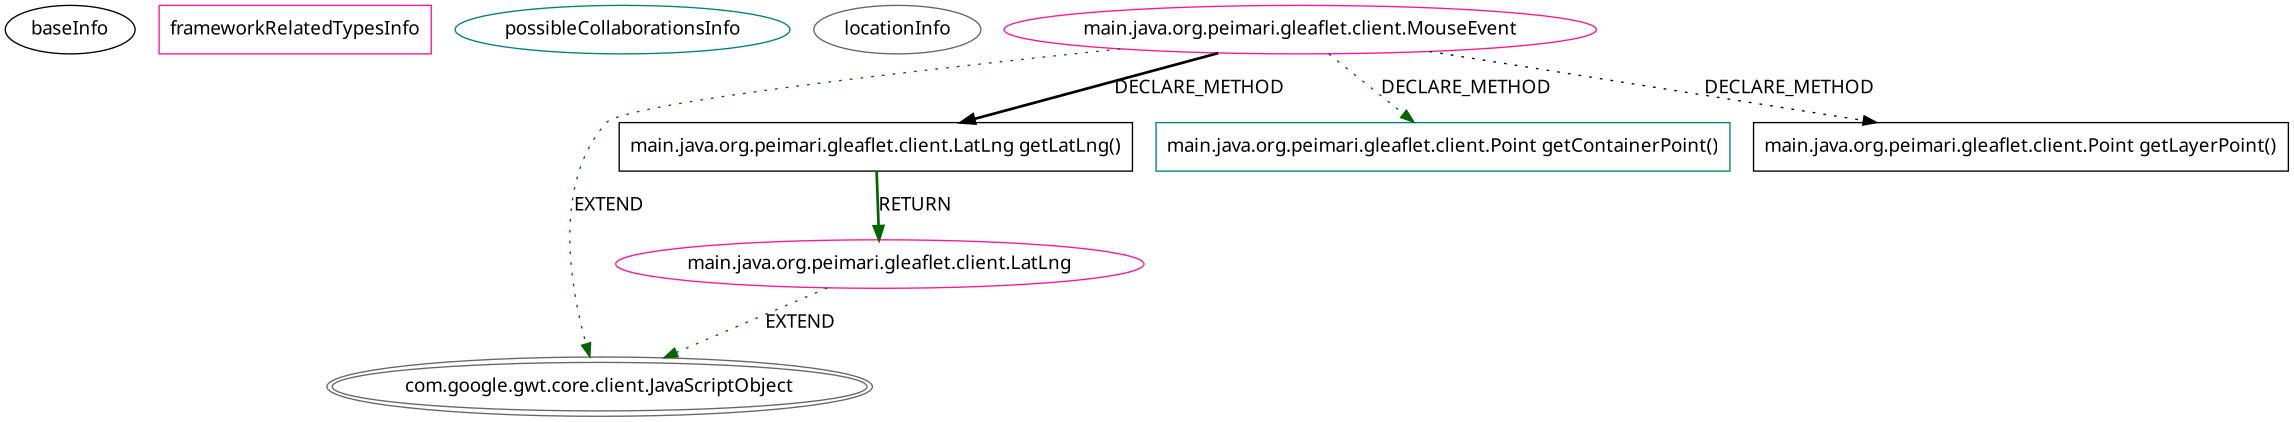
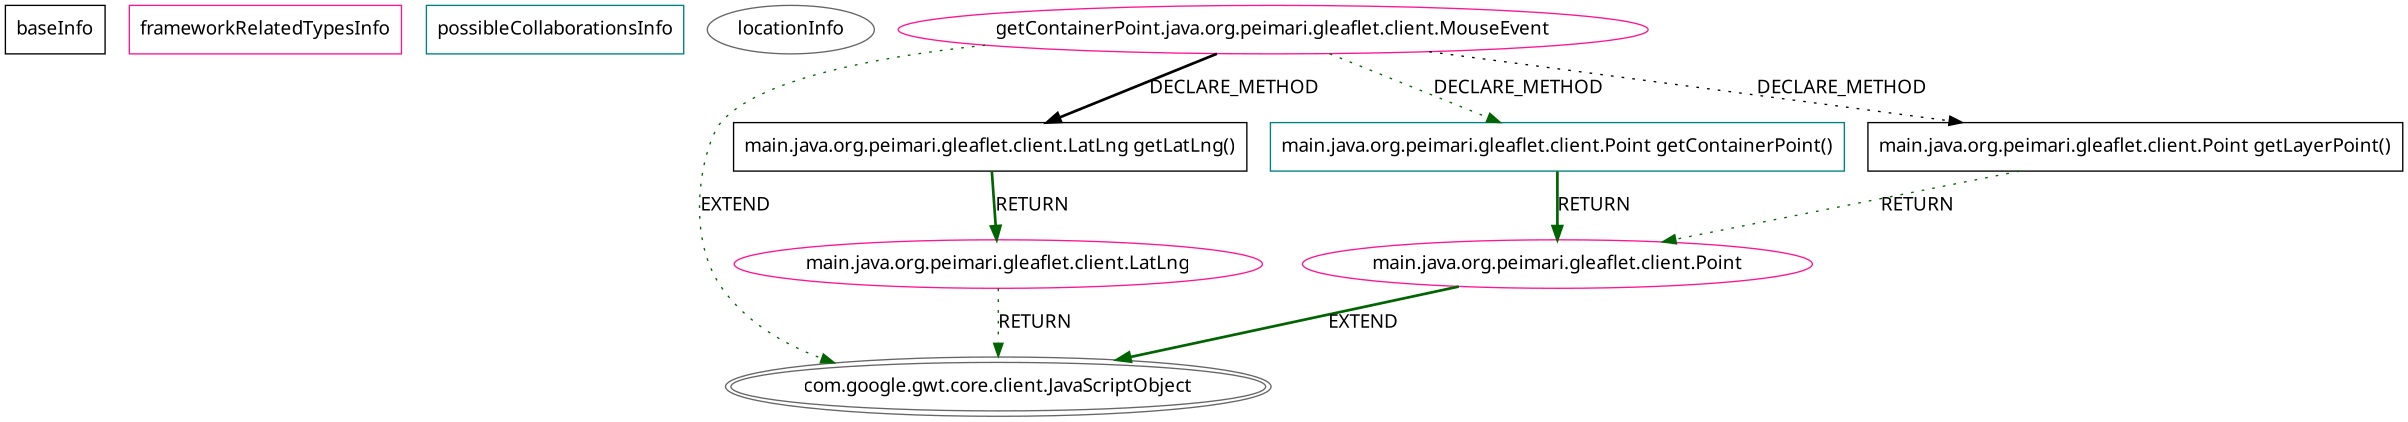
node "baseInfo": shape ellipse -> box
node "possibleCollaborationsInfo": shape ellipse -> box
node "main.java.org.peimari.gleaflet.client.MouseEvent": label "main.java.org.peimari.gleaflet.client.MouseEvent" -> "getContainerPoint.java.org.peimari.gleaflet.client.MouseEvent"
node "main.java.org.peimari.gleaflet.client.Point": added
edge "main.java.org.peimari.gleaflet.client.LatLng" -> "com.google.gwt.core.client.JavaScriptObject": label "EXTEND" -> "RETURN"
